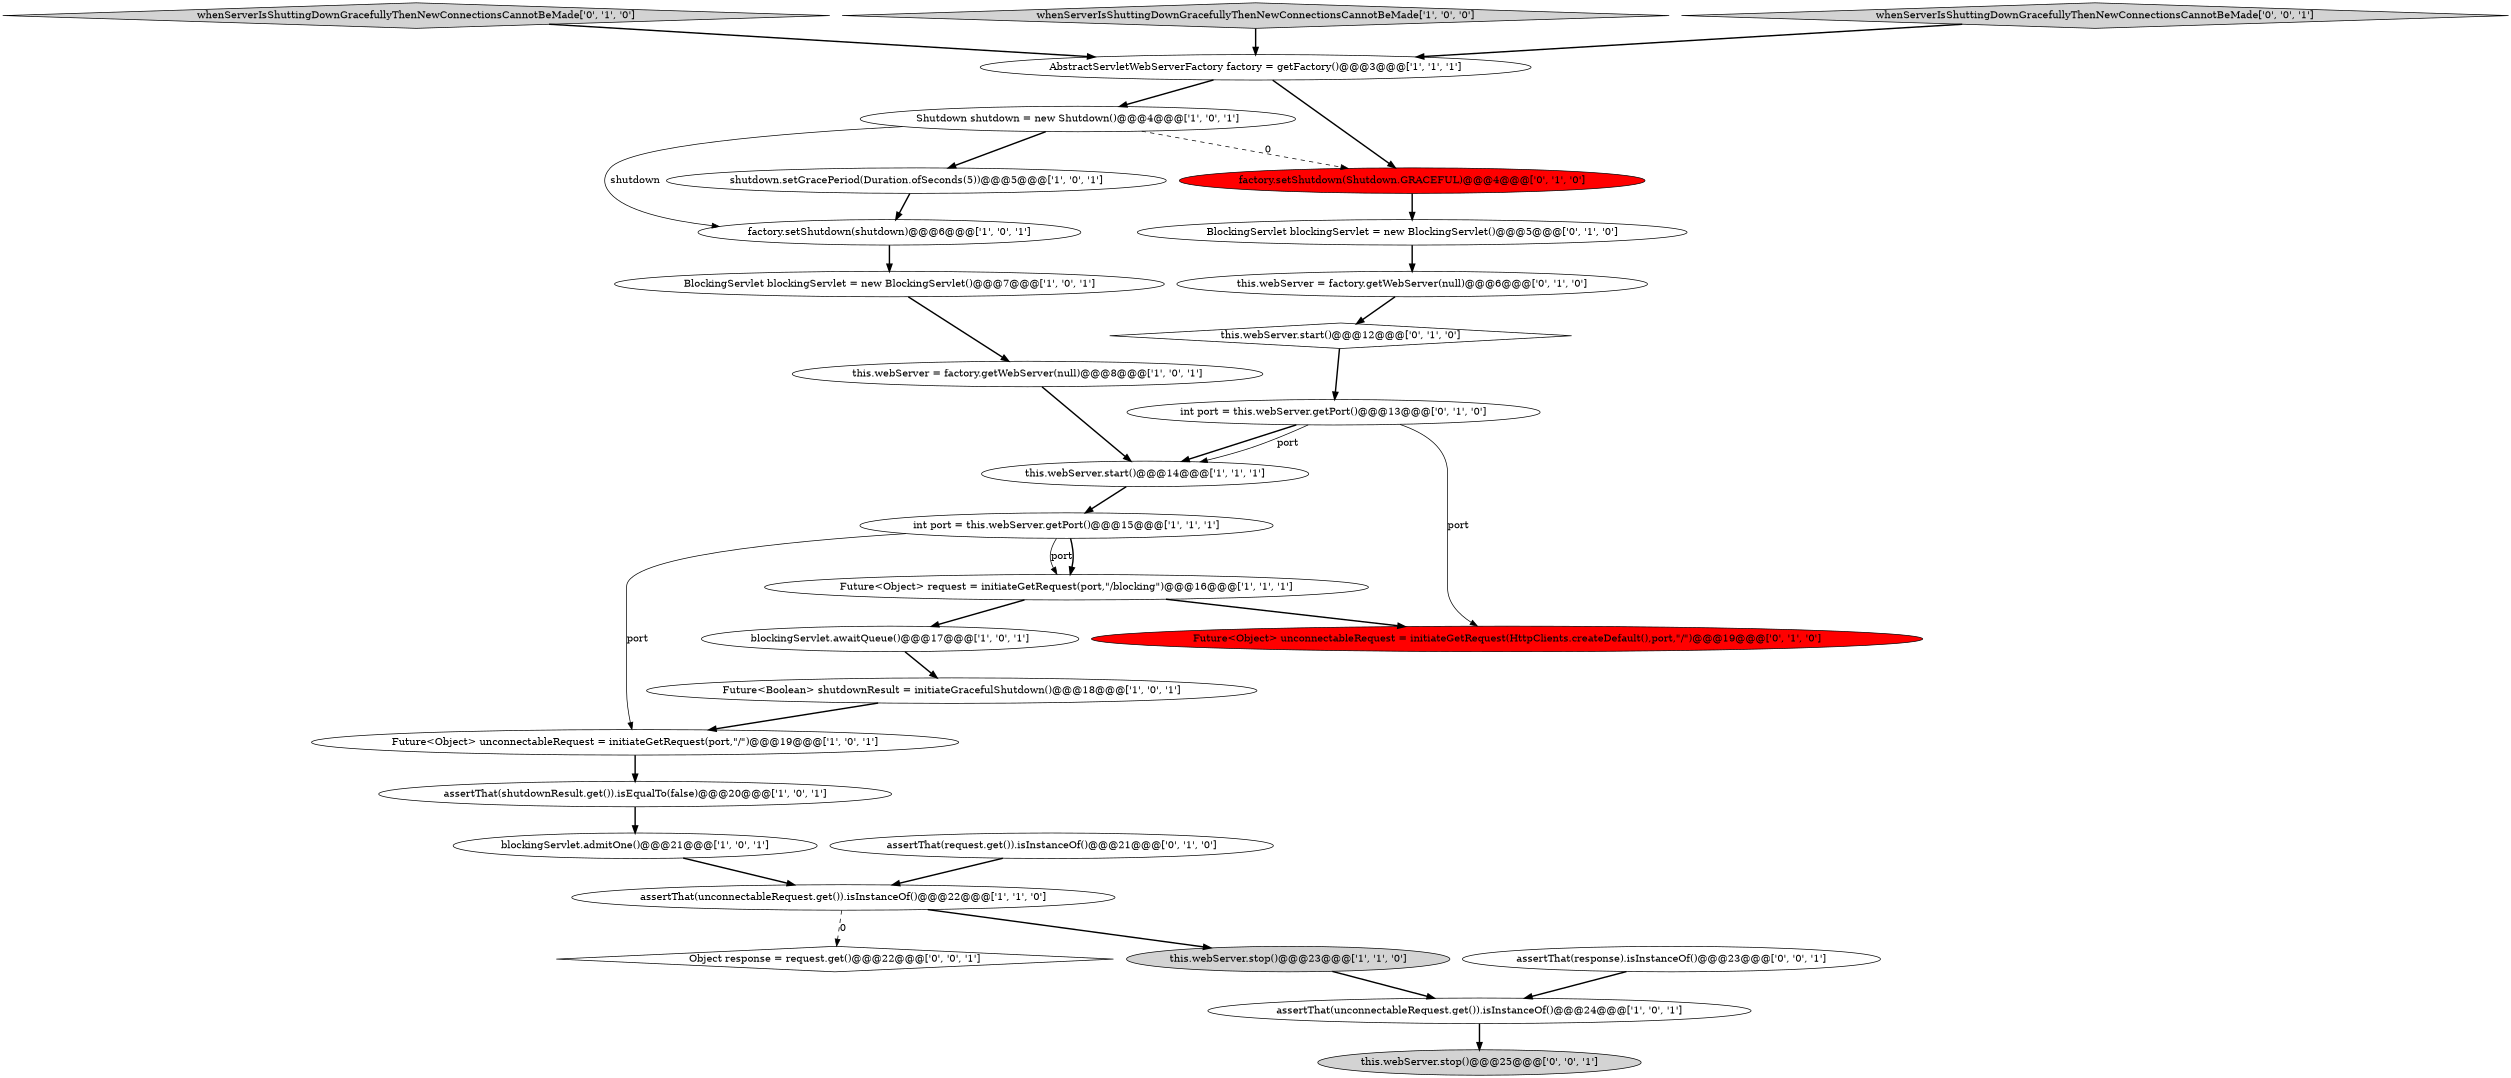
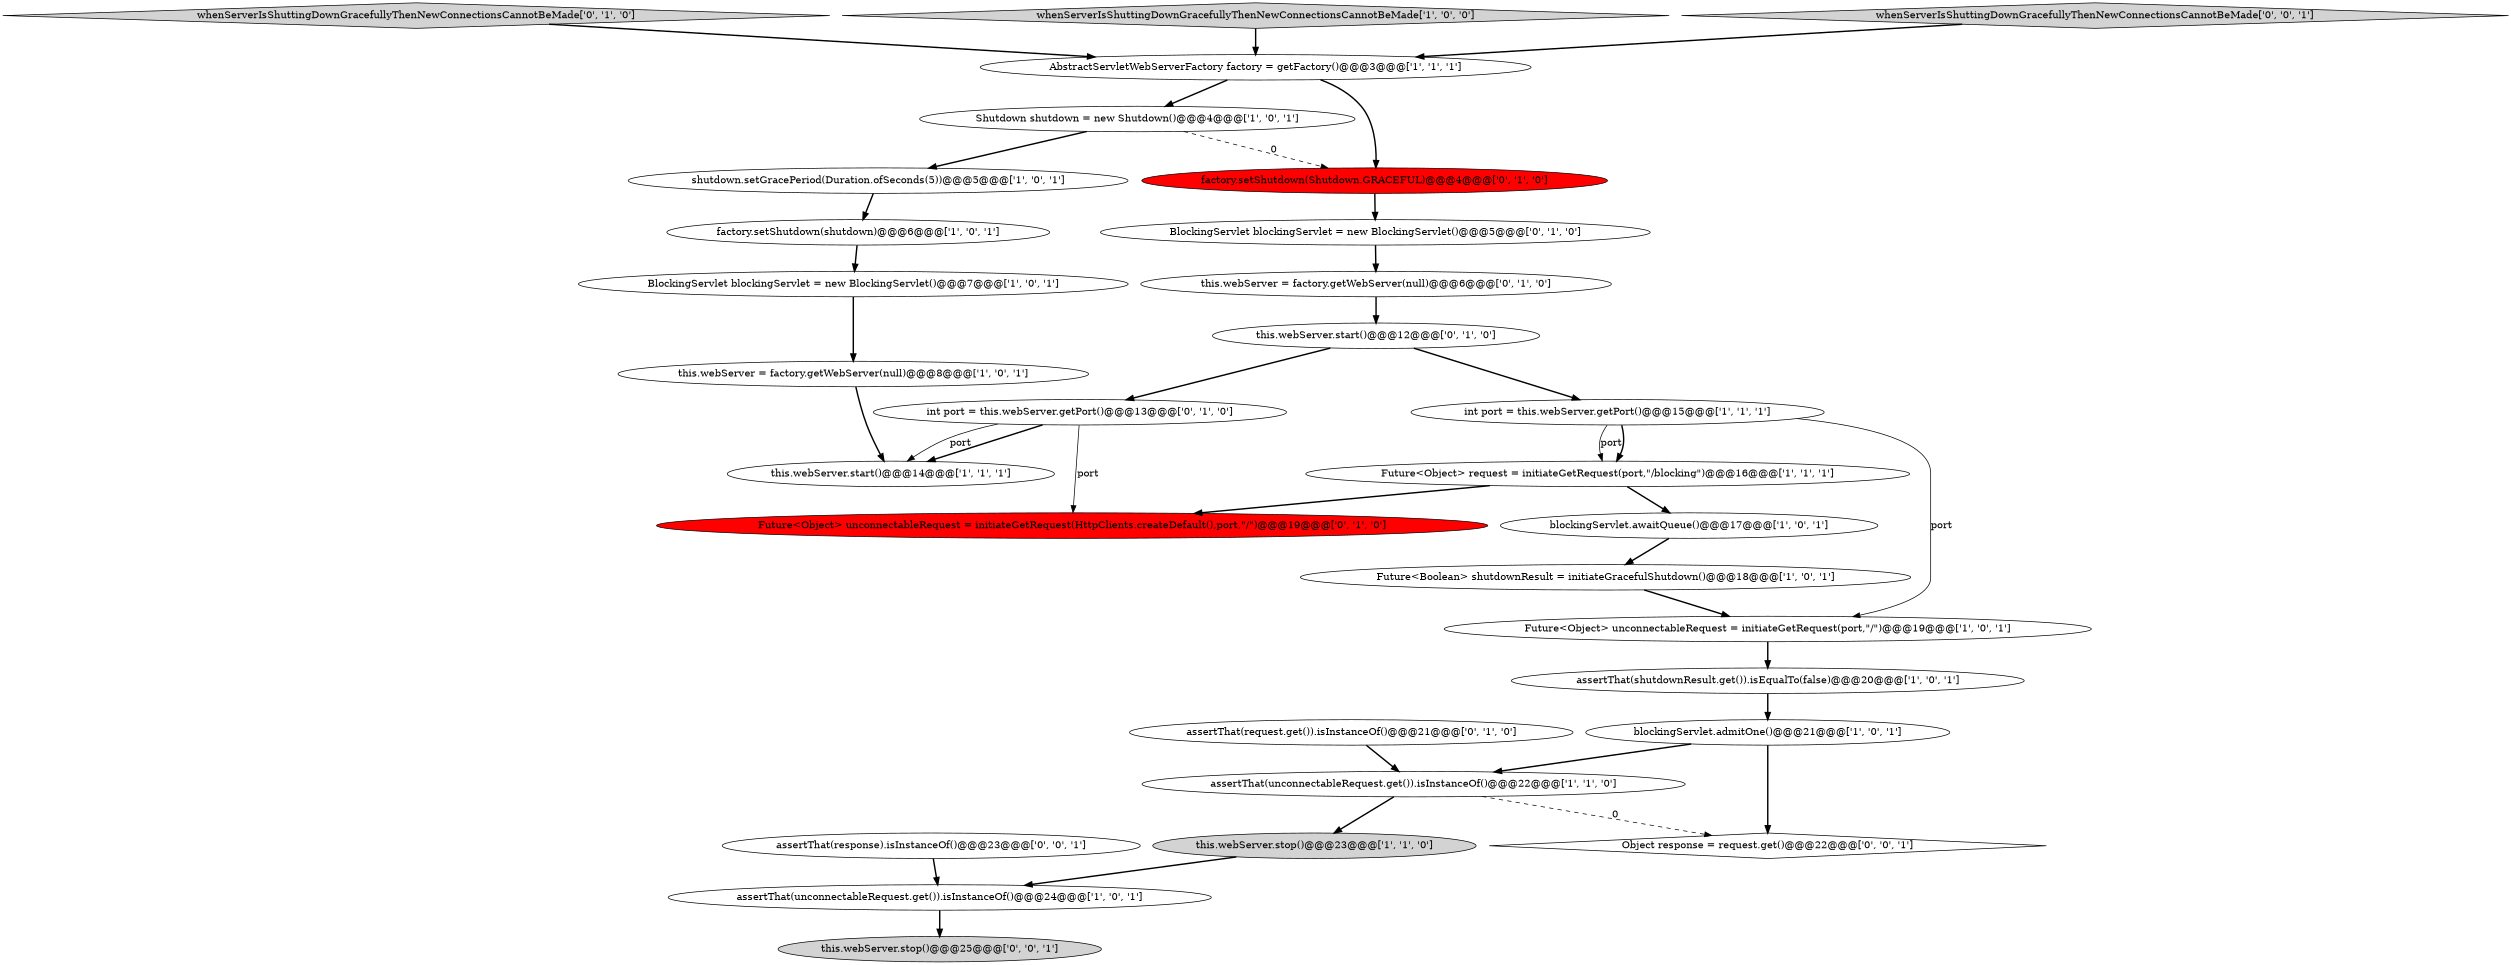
edge "Shutdown shutdown = new Shutdown()@@@4@@@['1', '0', '1']" -> "factory.setShutdown(shutdown)@@@6@@@['1', '0', '1']": removed, label "shutdown"
node "this.webServer.start()@@@12@@@['0', '1', '0']": shape diamond -> ellipse
edge "this.webServer.start()@@@14@@@['1', '1', '1']" -> "int port = this.webServer.getPort()@@@15@@@['1', '1', '1']": now "this.webServer.start()@@@12@@@['0', '1', '0']" -> "int port = this.webServer.getPort()@@@15@@@['1', '1', '1']"
edge "blockingServlet.admitOne()@@@21@@@['1', '0', '1']" -> "Object response = request.get()@@@22@@@['0', '0', '1']": added
